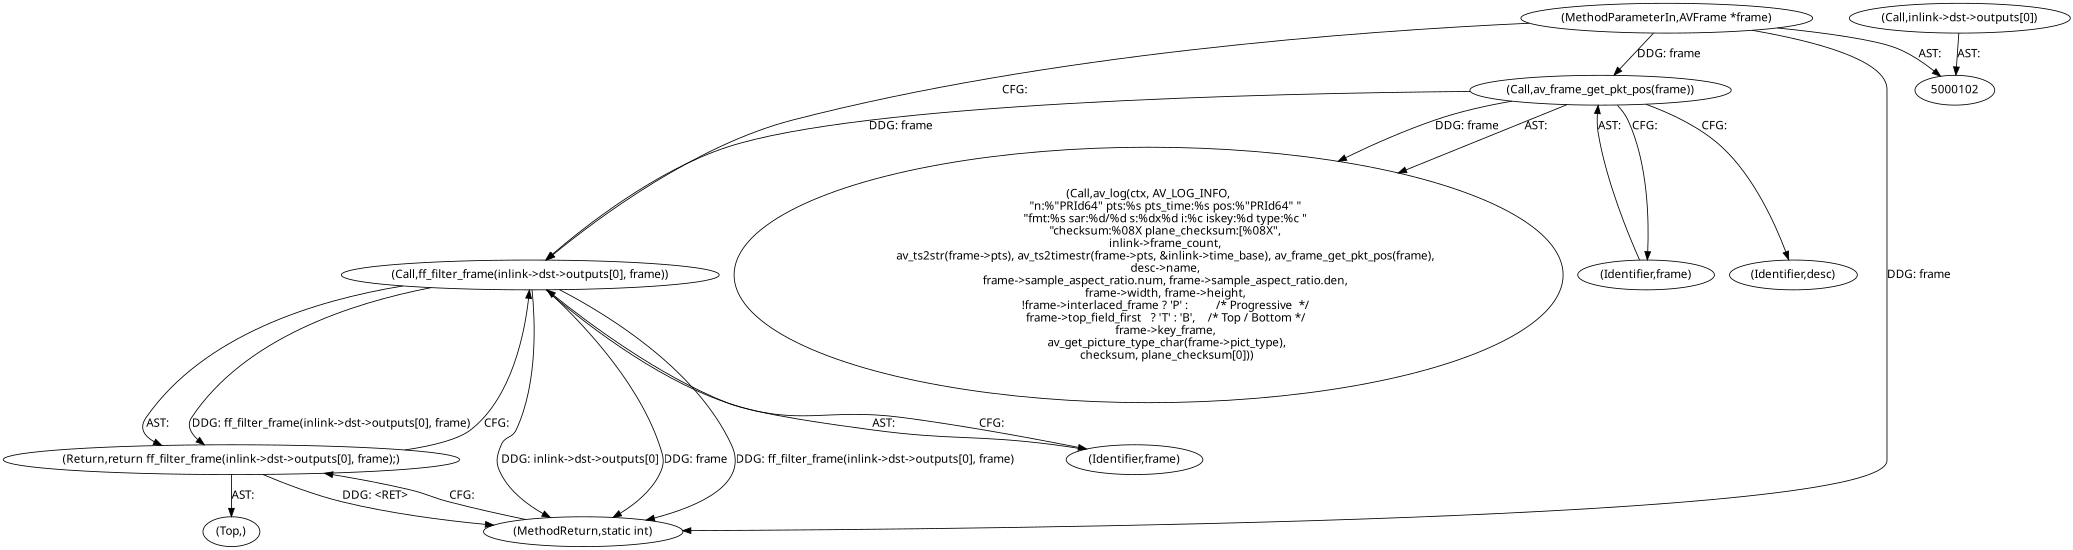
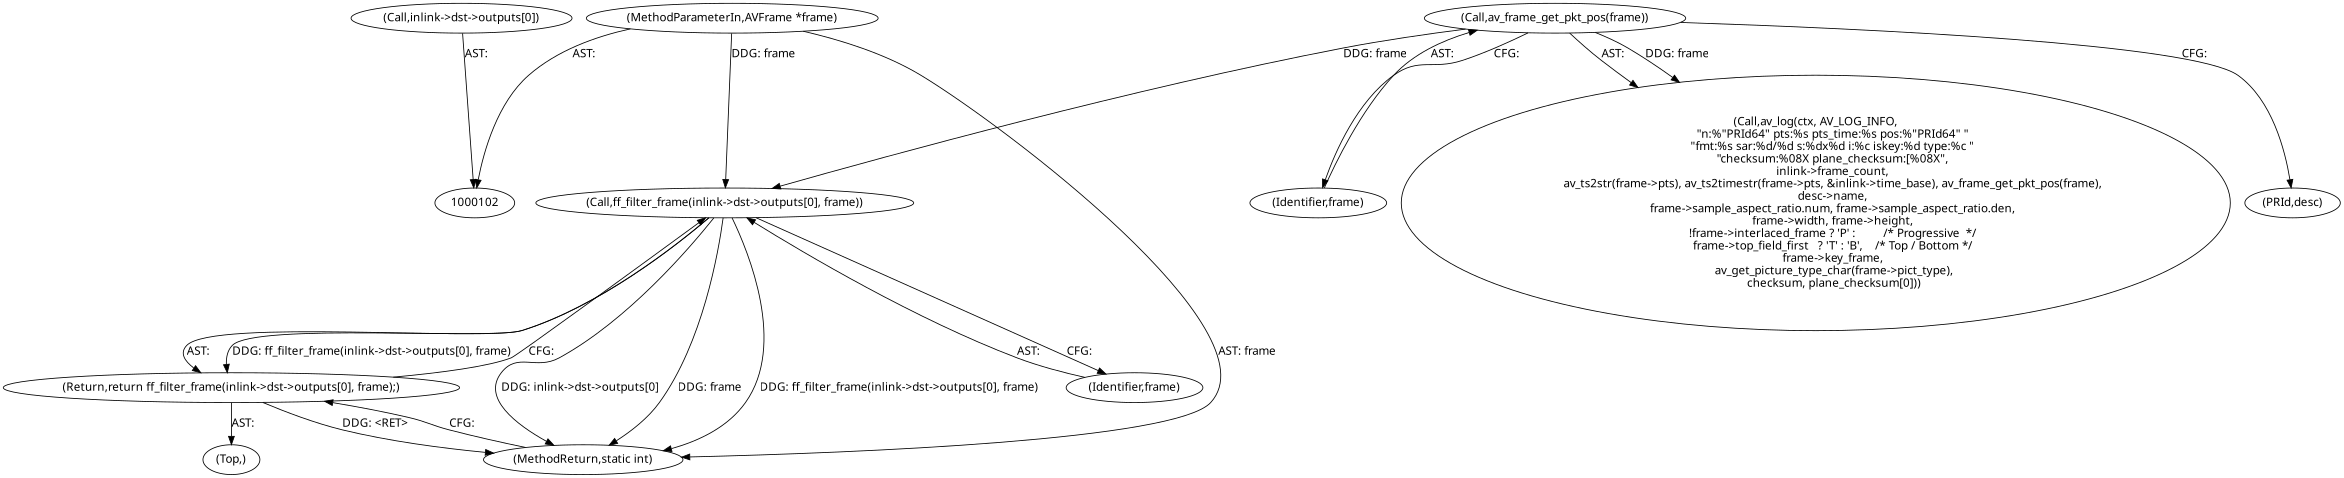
edge "(MethodParameterIn,AVFrame *frame)" -> "(Call,av_frame_get_pkt_pos(frame))": removed, label "DDG: frame"
edge "(MethodParameterIn,AVFrame *frame)" -> "(Call,ff_filter_frame(inlink->dst->outputs[0], frame))": label "CFG: " -> "DDG: frame"
node "5000102": label "5000102" -> "1000102"
node "(Identifier,desc)": label "(Identifier,desc)" -> "(PRId,desc)"
edge "(MethodParameterIn,AVFrame *frame)" -> "(MethodReturn,static int)": label "DDG: frame" -> "AST: frame"
